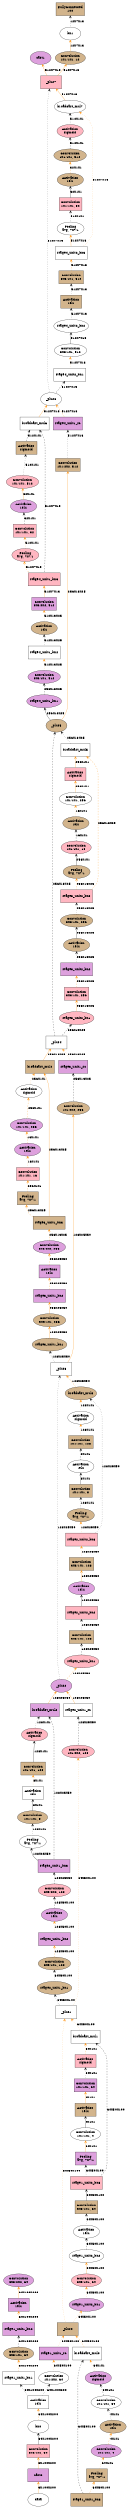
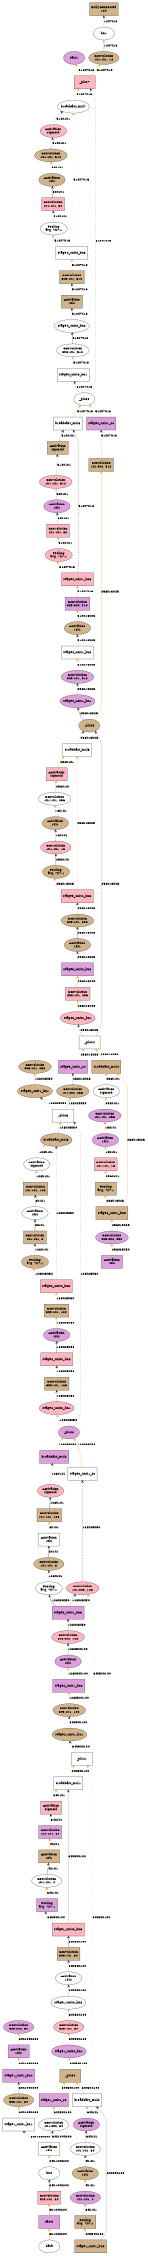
node "stage3_unit1_bn2": removed
edge "stage2_unit1_bn3" -> "broadcast_mul2": now "stage2_unit1_bn3" -> "Convolution 1x1/2x2, 128"
